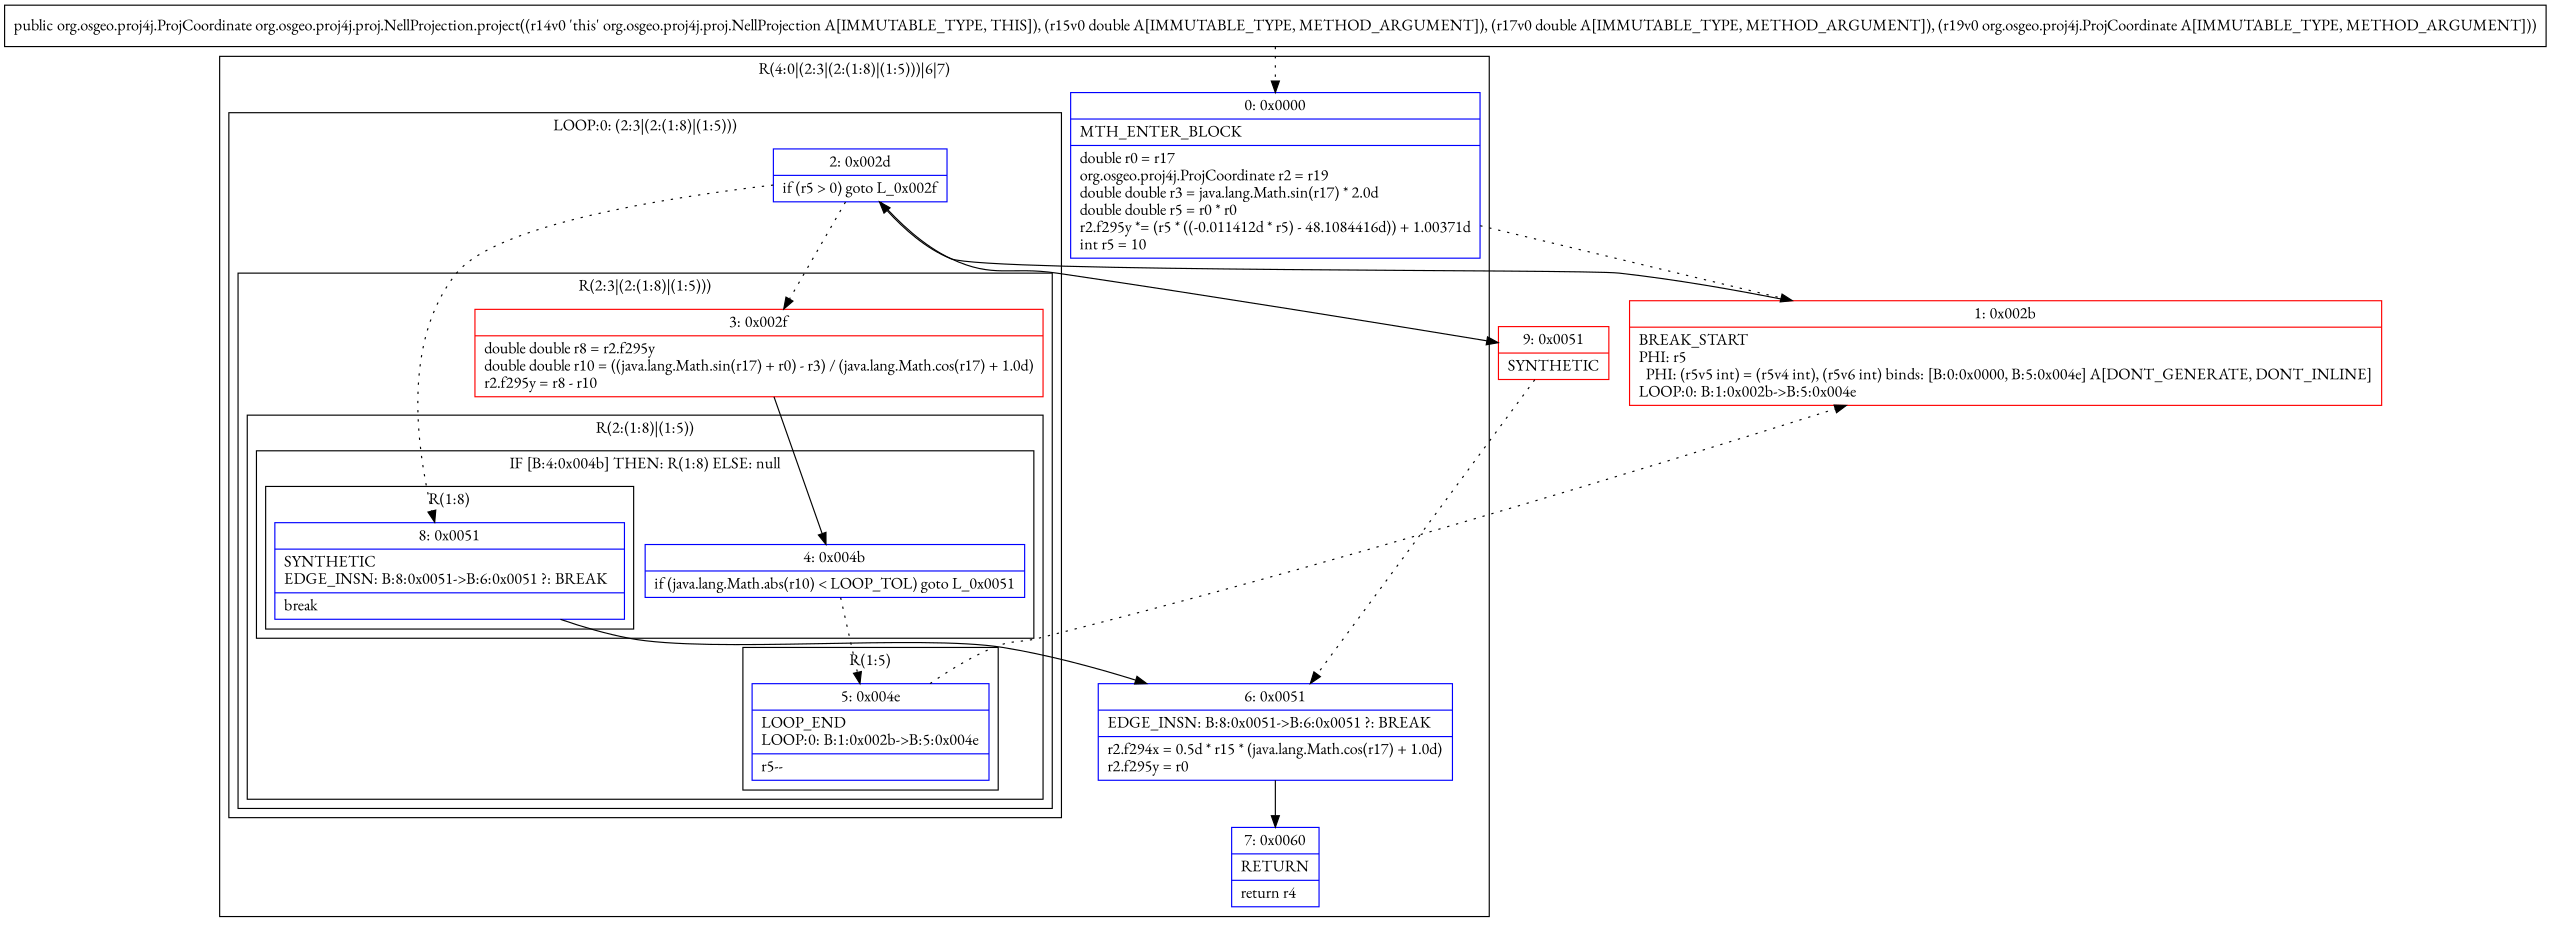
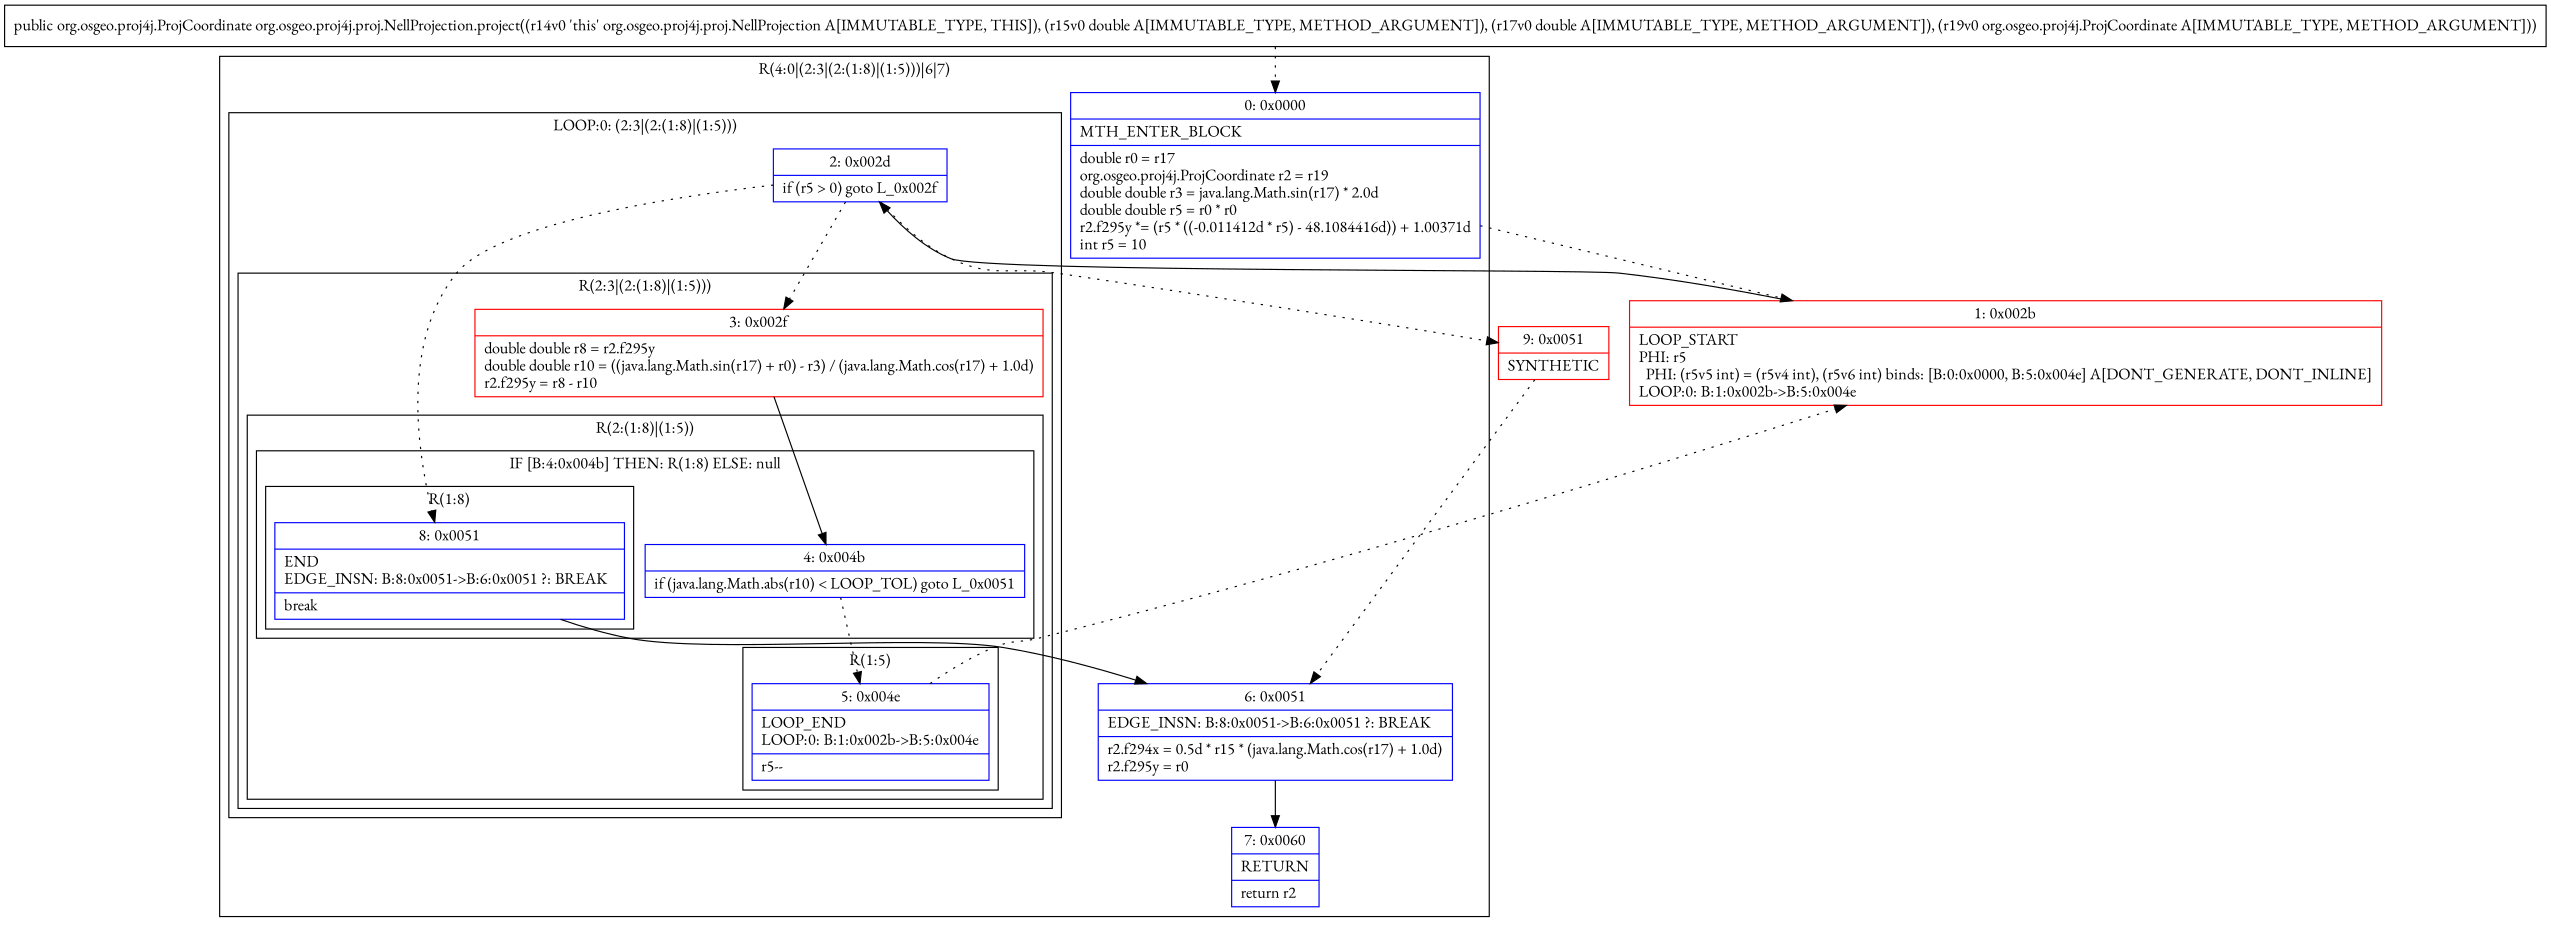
edge "2: 0x002d" -> "9: 0x0051": style solid -> dotted
node "1: 0x002b": text "BREAK_START" -> "LOOP_START"
node "8: 0x0051": text "SYNTHETIC" -> "END"
node "7: 0x0060": text "return r4" -> "return r2"
